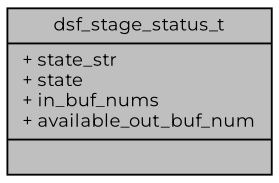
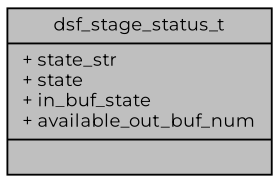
node "dsf_stage_status_t": text "+ in_buf_nums" -> "+ in_buf_state"
